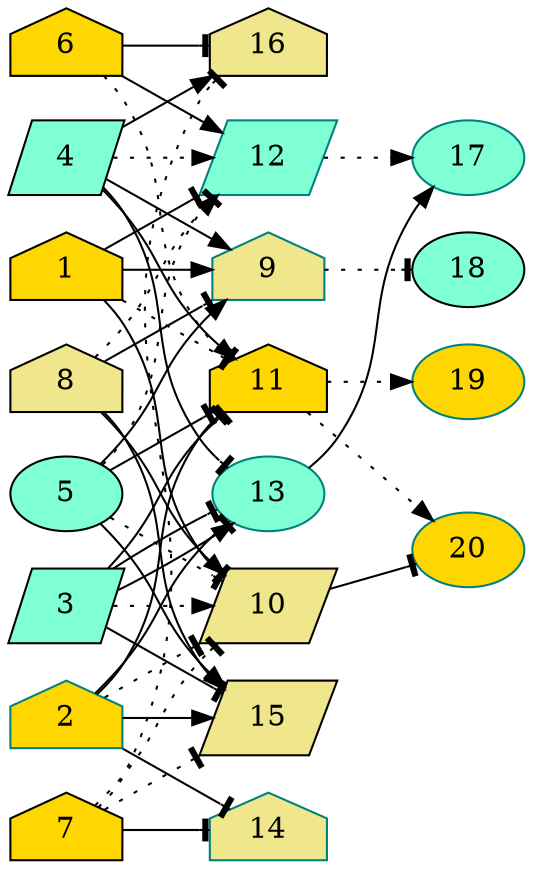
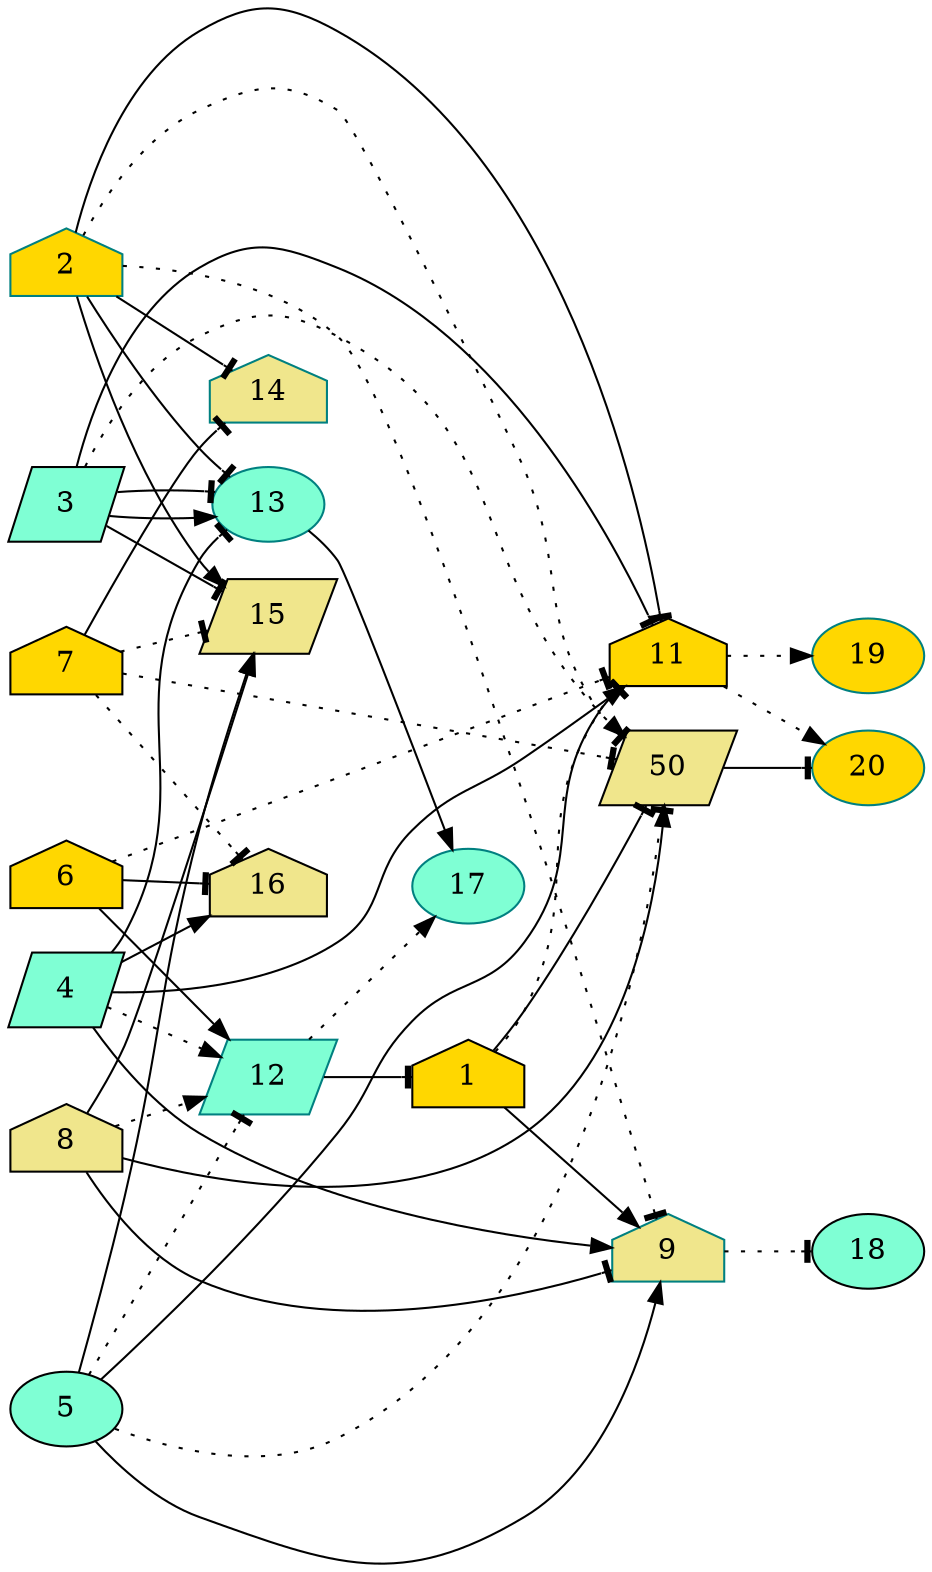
edge "1" -> "12": reversed
node "10": label "10" -> "50"
edge "2" -> "9": added
